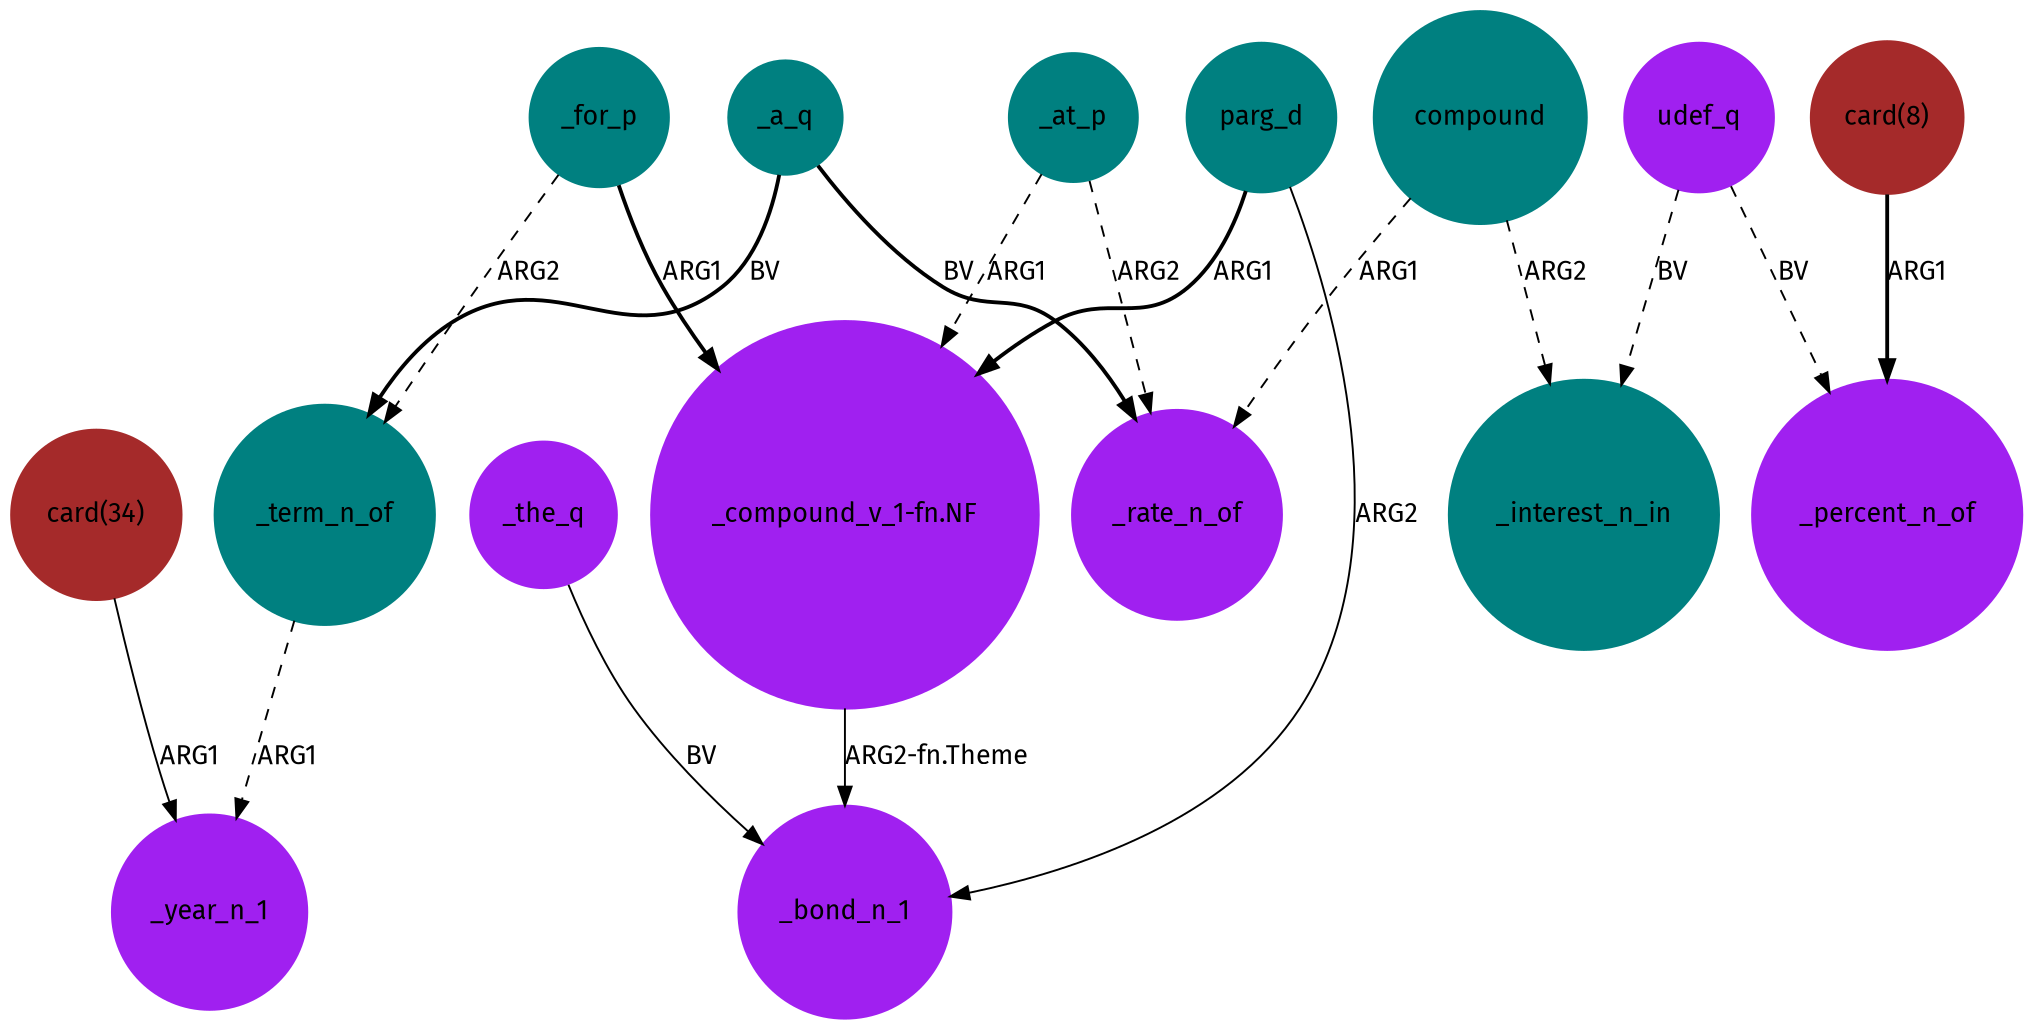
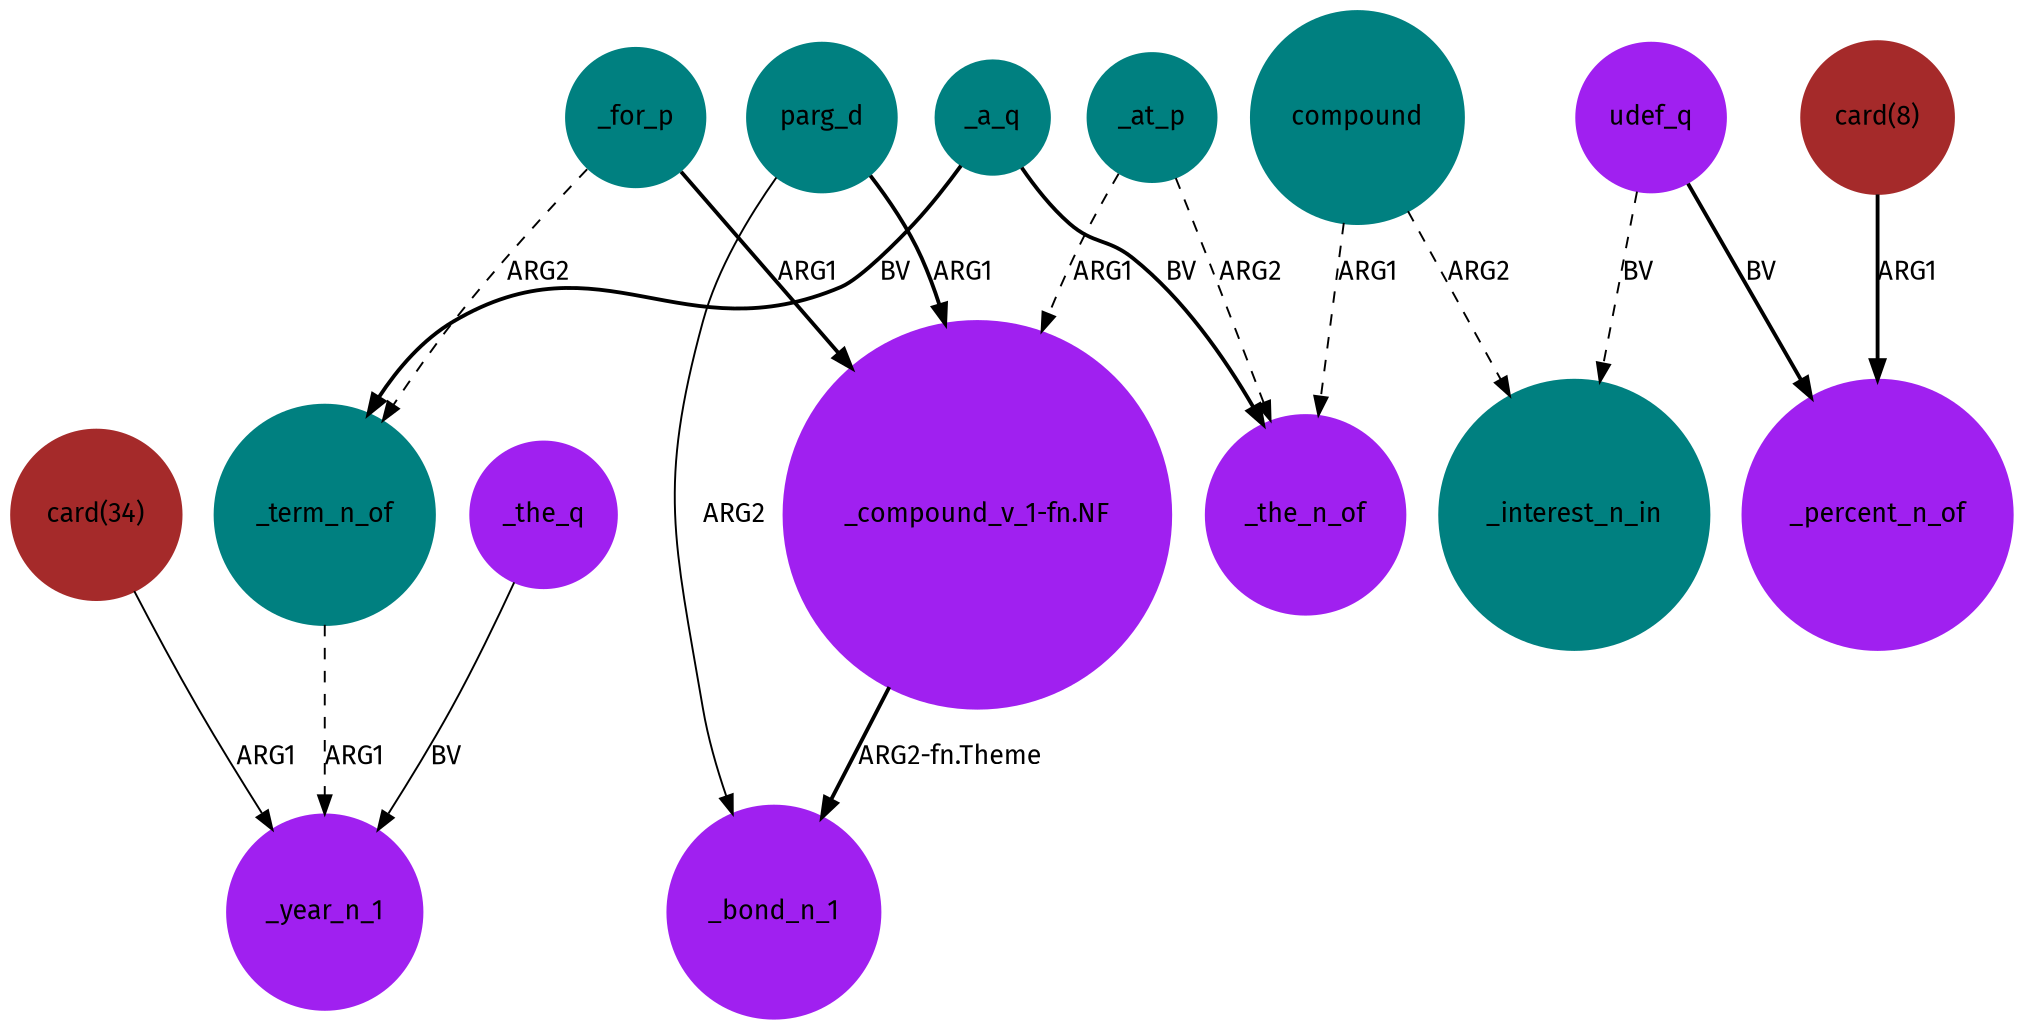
edge "udef_q" -> "_percent_n_of": style dashed -> bold
node "_rate_n_of": label "_rate_n_of" -> "_the_n_of"
edge "_the_q" -> "_bond_n_1": now "_the_q" -> "_year_n_1"
edge "_compound_v_1-fn.NF" -> "_bond_n_1": style solid -> bold
